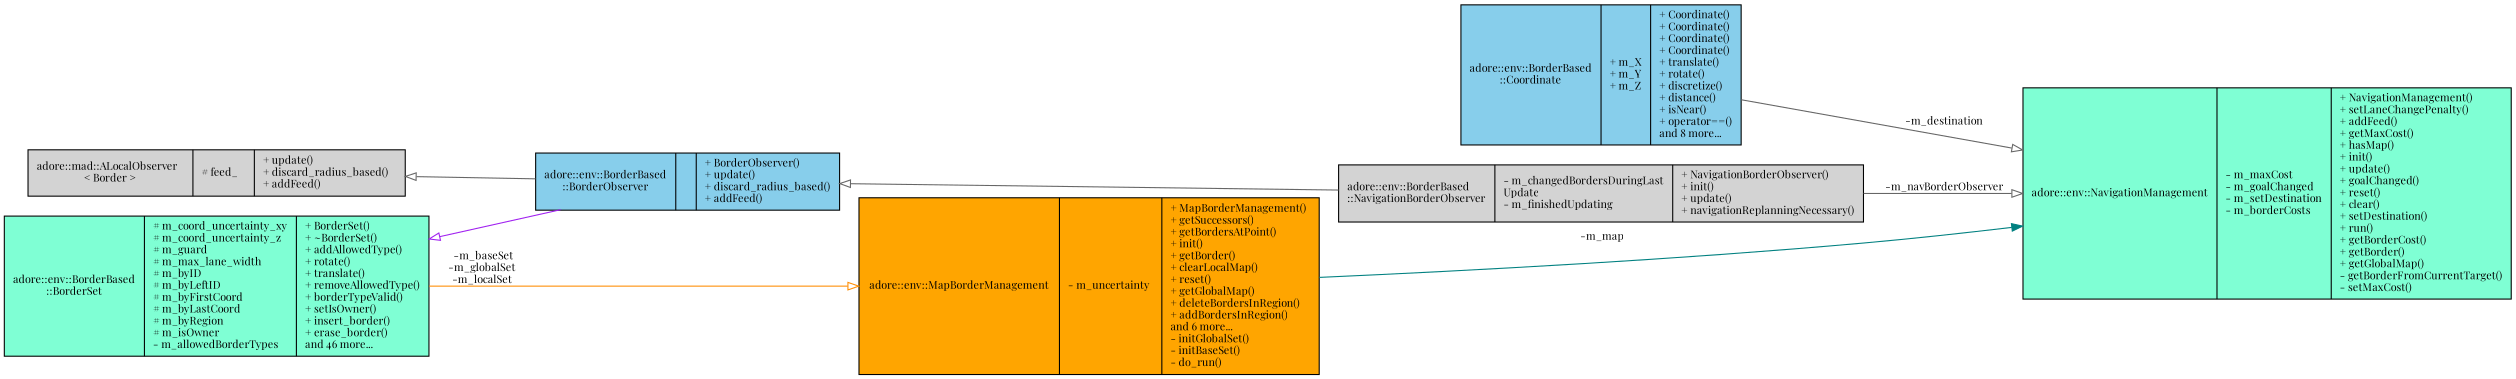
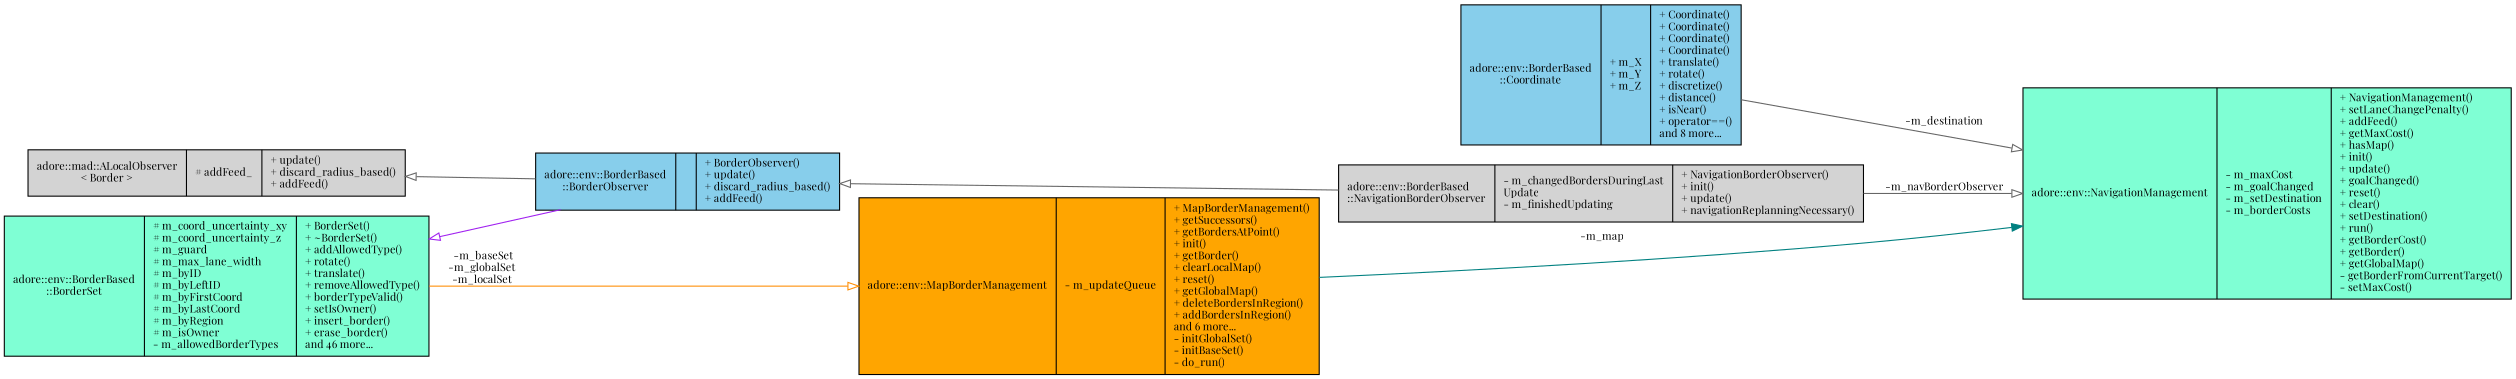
node "adore::mad::ALocalObserver": text "# feed_" -> "# addFeed_"
node "adore::env::MapBorderManagement": text "- m_uncertainty" -> "- m_updateQueue"
